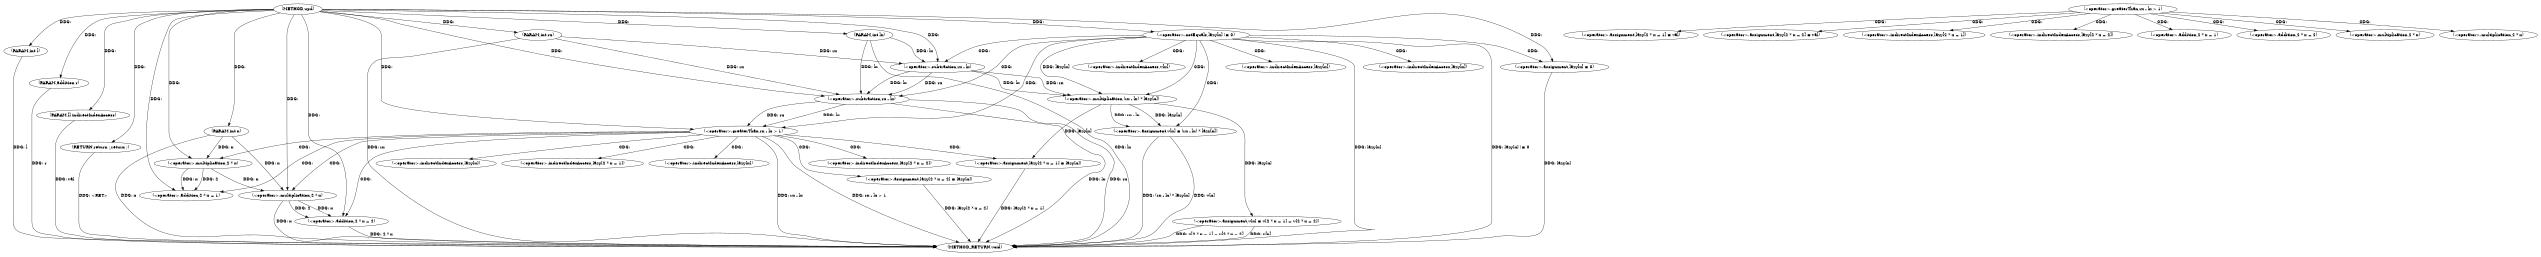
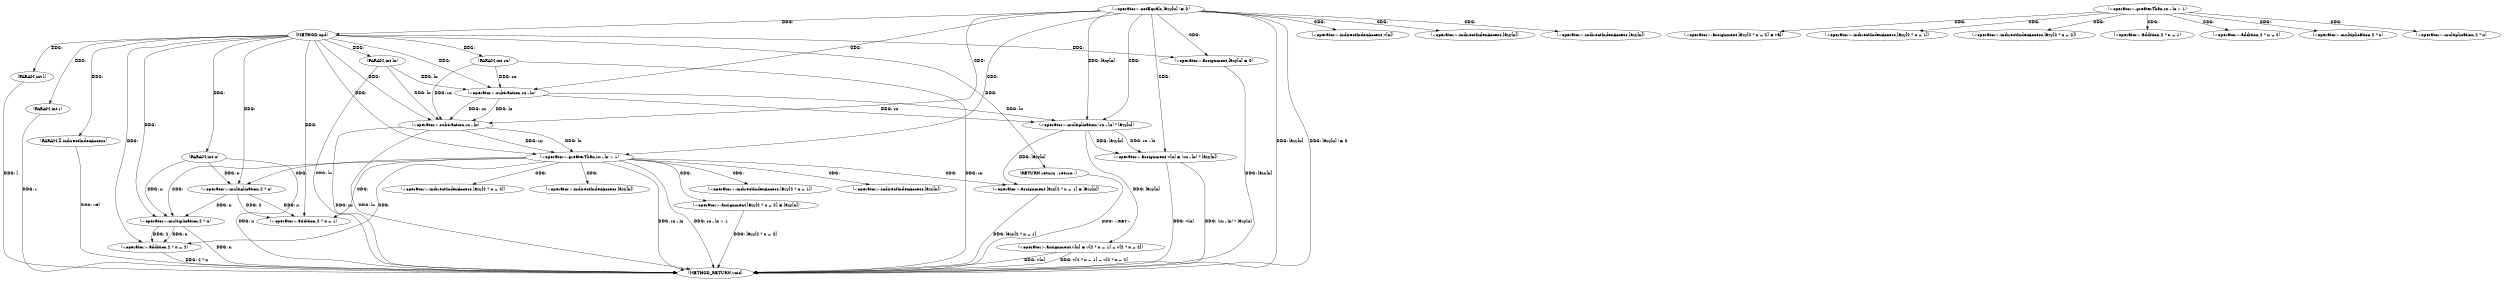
edge "(METHOD,upd)" -> "(<operator>.notEquals,lazy[x] != 0)": reversed
node "(<operator>.assignment,lazy[2 * x + 1] = val)": removed
node "(PARAM,addition r)": label "(PARAM,addition r)" -> "(PARAM,int r)"
